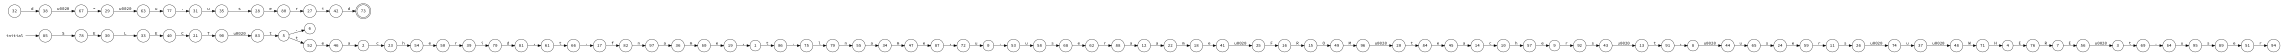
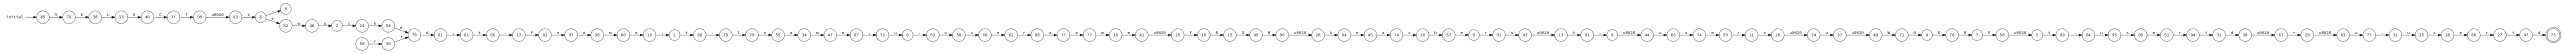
edge "94" -> "32": added, label "i"
edge "54" -> "50": now "54" -> "70"
